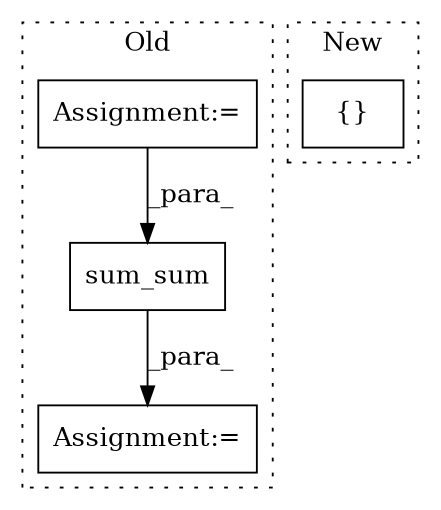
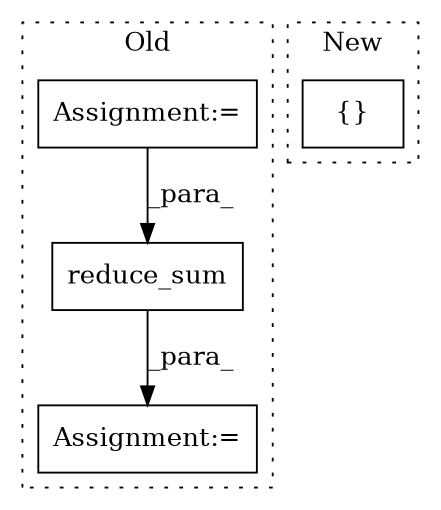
node "sum_sum": label "sum_sum" -> "reduce_sum"
